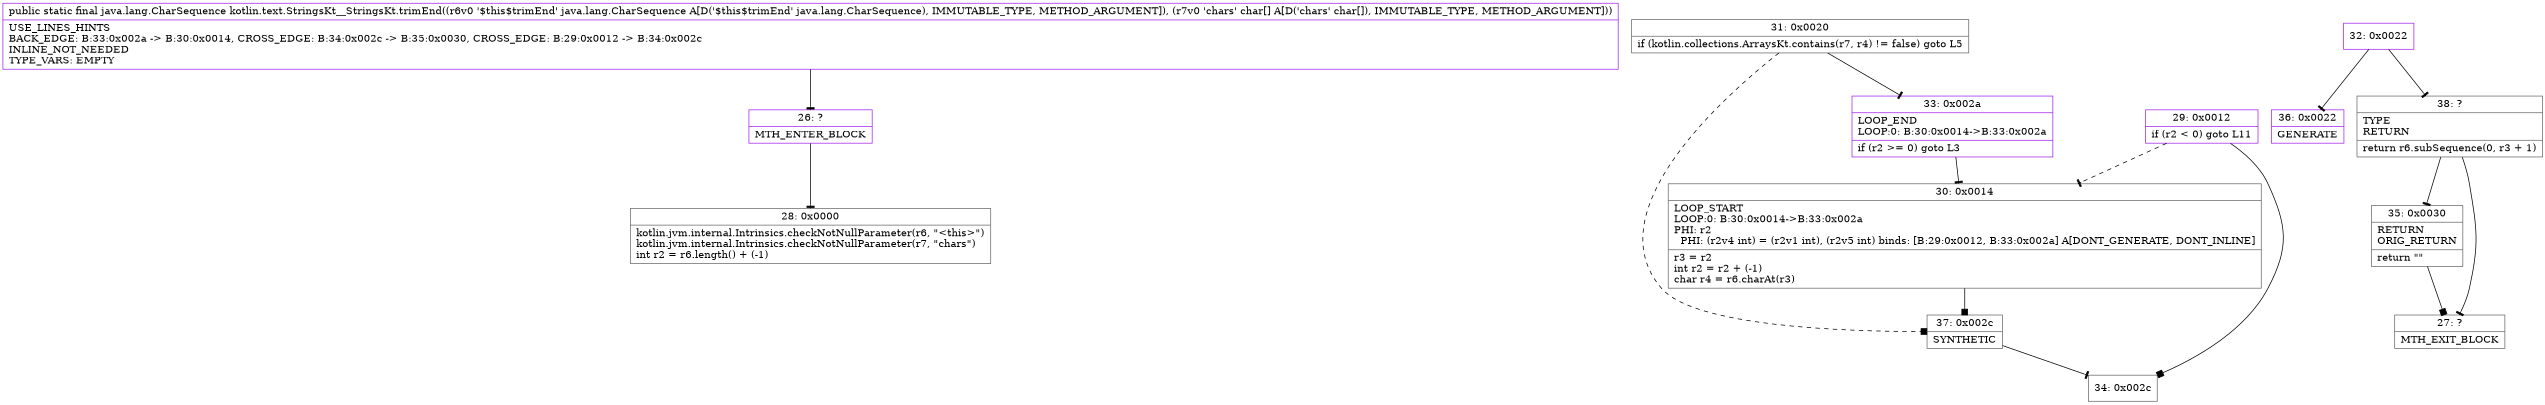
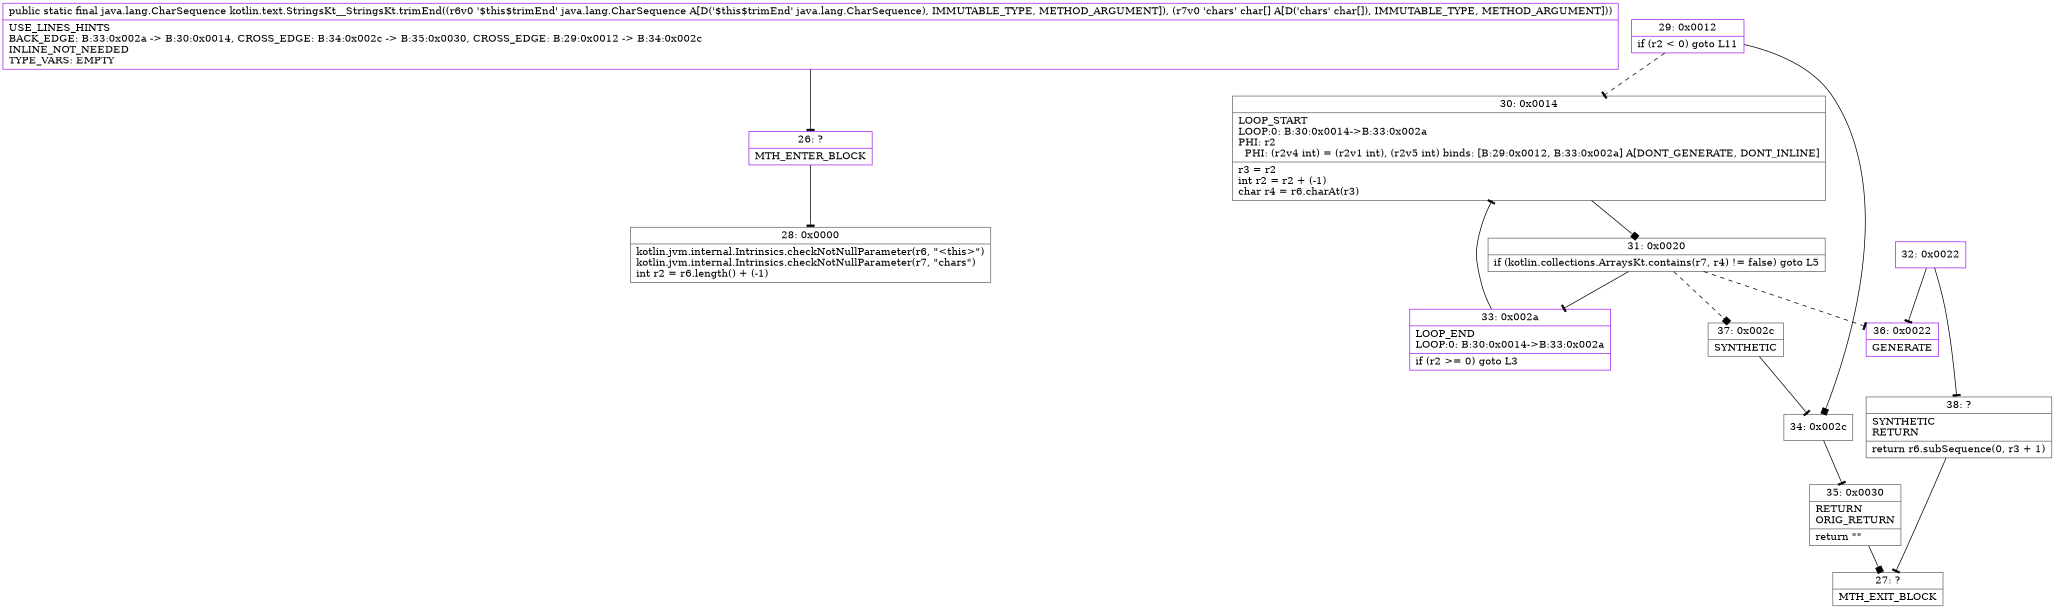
node "38: ?": text "TYPE" -> "SYNTHETIC"
edge "38: ?" -> "35: 0x0030": now "34: 0x002c" -> "35: 0x0030"
edge "31: 0x0020" -> "36: 0x0022": added
edge "30: 0x0014" -> "37: 0x002c": now "30: 0x0014" -> "31: 0x0020"
